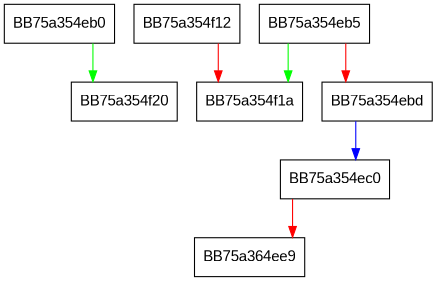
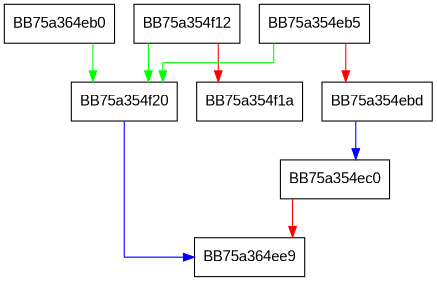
node "BB75a354eb0": label "BB75a354eb0" -> "BB75a364eb0"
edge "BB75a354f12" -> "BB75a354f20": added
edge "BB75a354eb5" -> "BB75a354f1a": now "BB75a354eb5" -> "BB75a354f20"
edge "BB75a354f20" -> "BB75a364ee9": added
